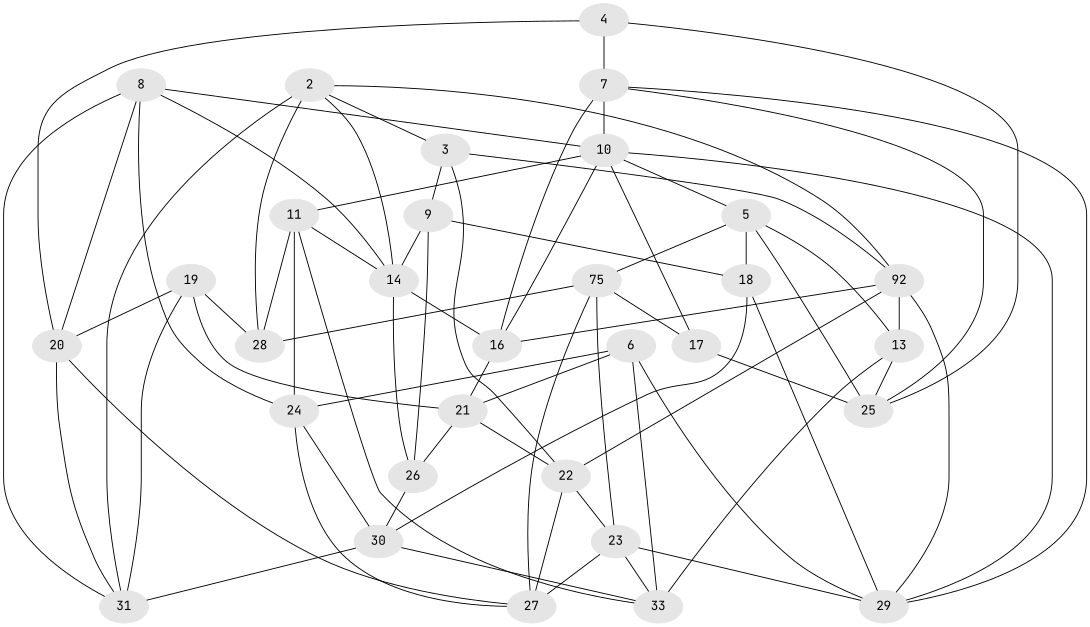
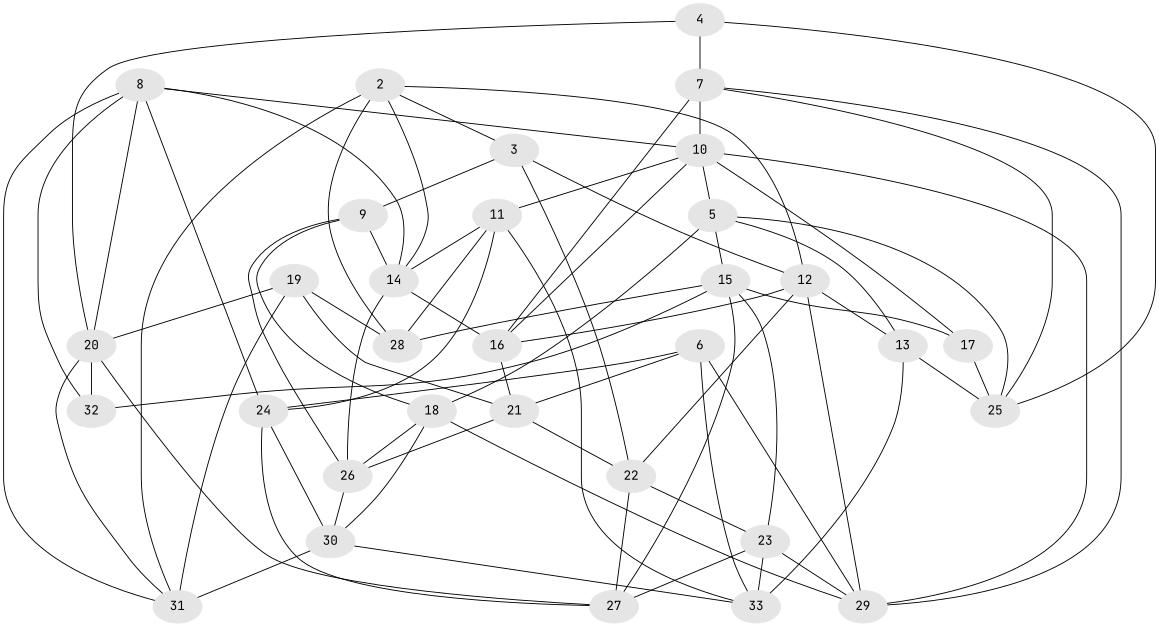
node "75": label "75" -> "15"
node "92": label "92" -> "12"
node "32": added
edge "18" -- "26": added
